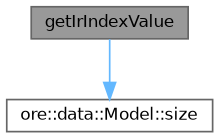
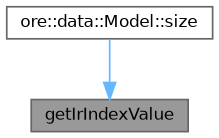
edge "getIrIndexValue" -> "ore::data::Model::size": reversed
